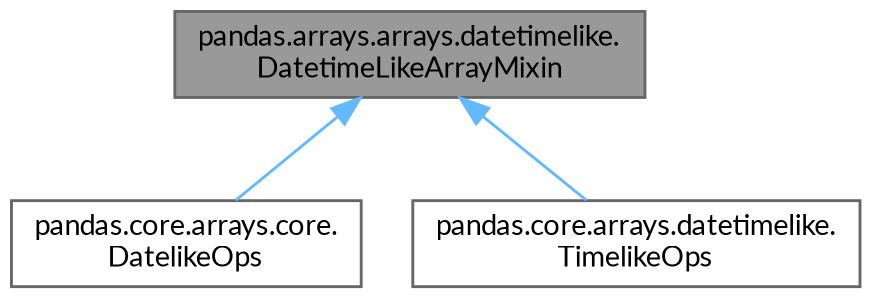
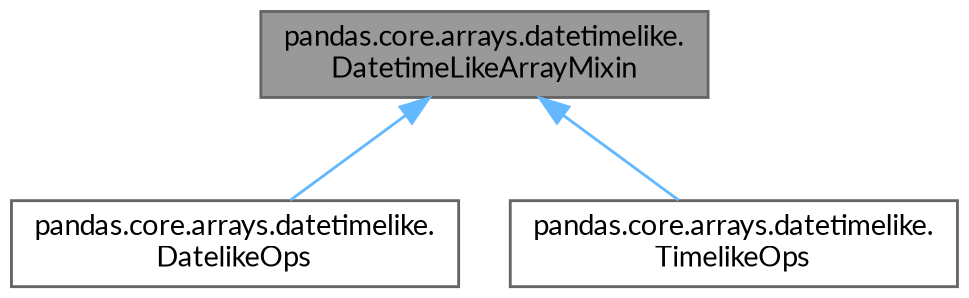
node "pandas.arrays.arrays.datetimelike. DatetimeLikeArrayMixin": label "pandas.arrays.arrays.datetimelike. DatetimeLikeArrayMixin" -> "pandas.core.arrays.datetimelike. DatetimeLikeArrayMixin"
node "pandas.core.arrays.core. DatelikeOps": label "pandas.core.arrays.core. DatelikeOps" -> "pandas.core.arrays.datetimelike. DatelikeOps"
